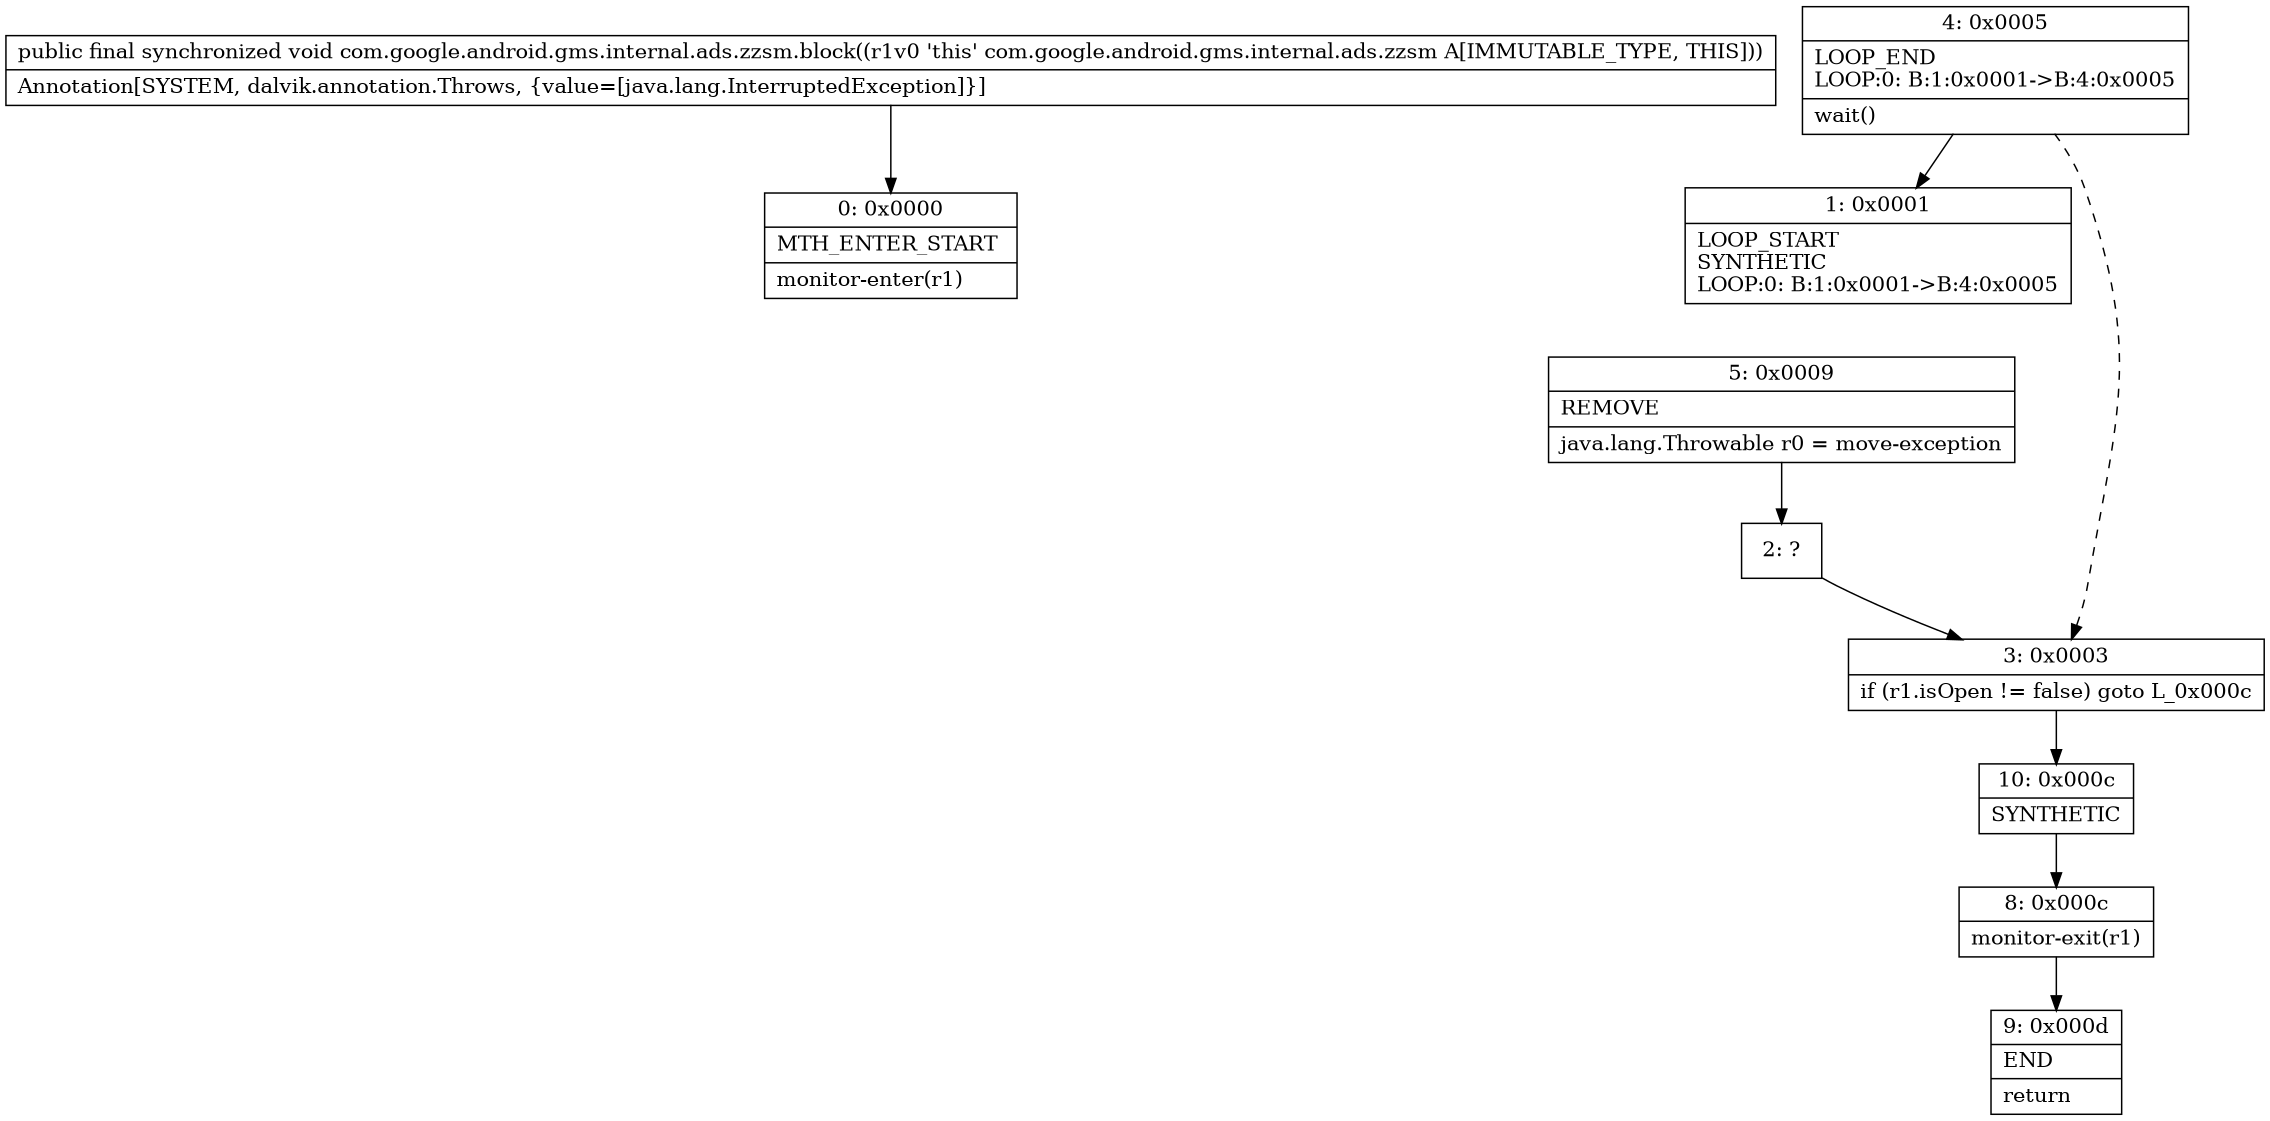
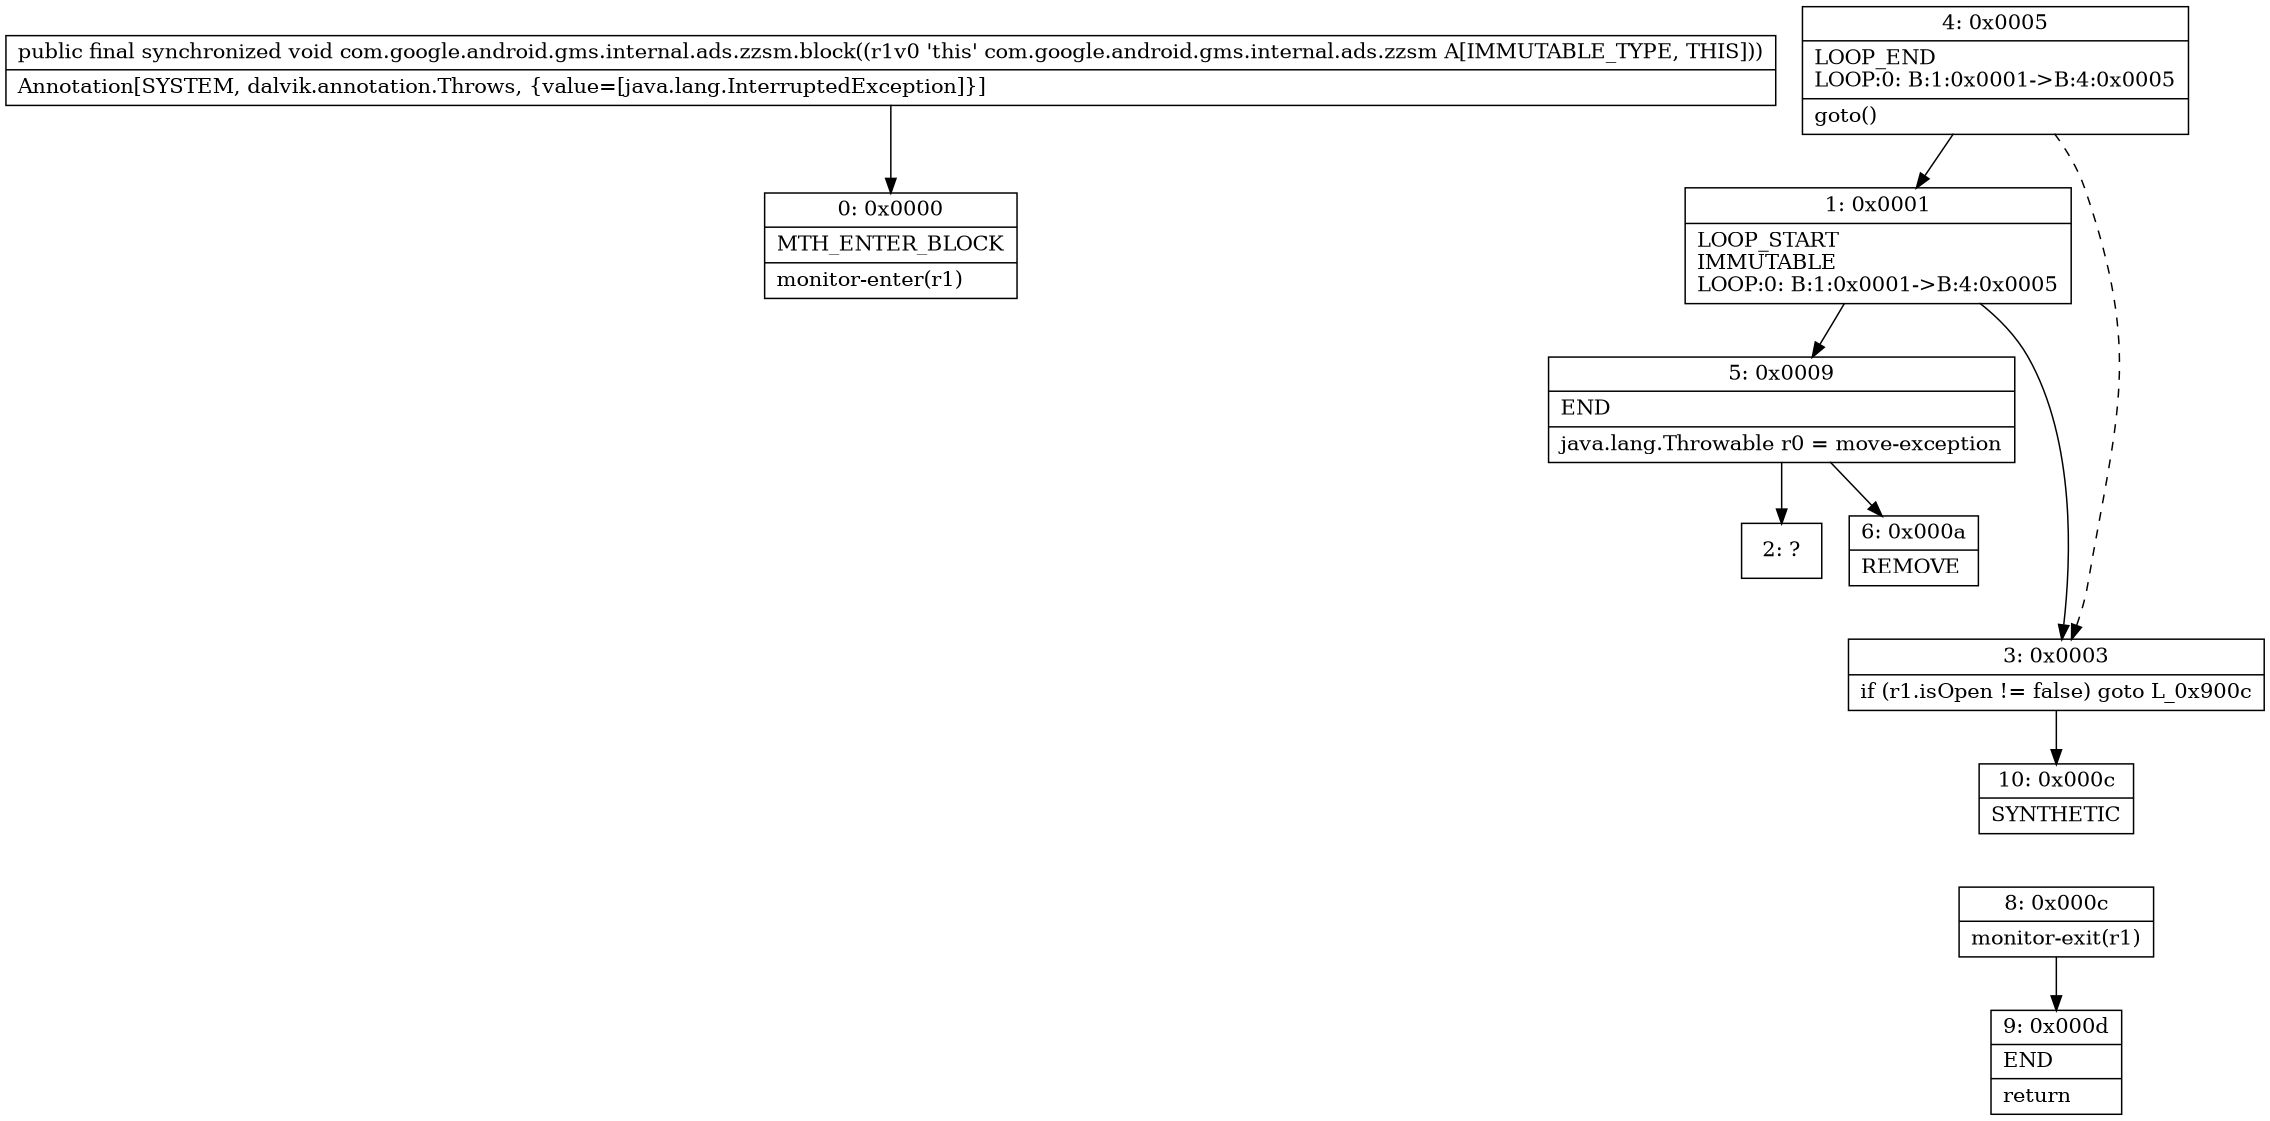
node "4: 0x0005": text "wait()" -> "goto()"
node "0: 0x0000": text "MTH_ENTER_START" -> "MTH_ENTER_BLOCK"
node "1: 0x0001": text "SYNTHETIC" -> "IMMUTABLE"
edge "1: 0x0001" -> "5: 0x0009": added
node "5: 0x0009": text "REMOVE" -> "END"
node "6: 0x000a": added
edge "2: ?" -> "3: 0x0003": now "1: 0x0001" -> "3: 0x0003"
node "3: 0x0003": text "if (r1.isOpen != false) goto L_0x000c" -> "if (r1.isOpen != false) goto L_0x900c"
edge "10: 0x000c" -> "8: 0x000c": removed
